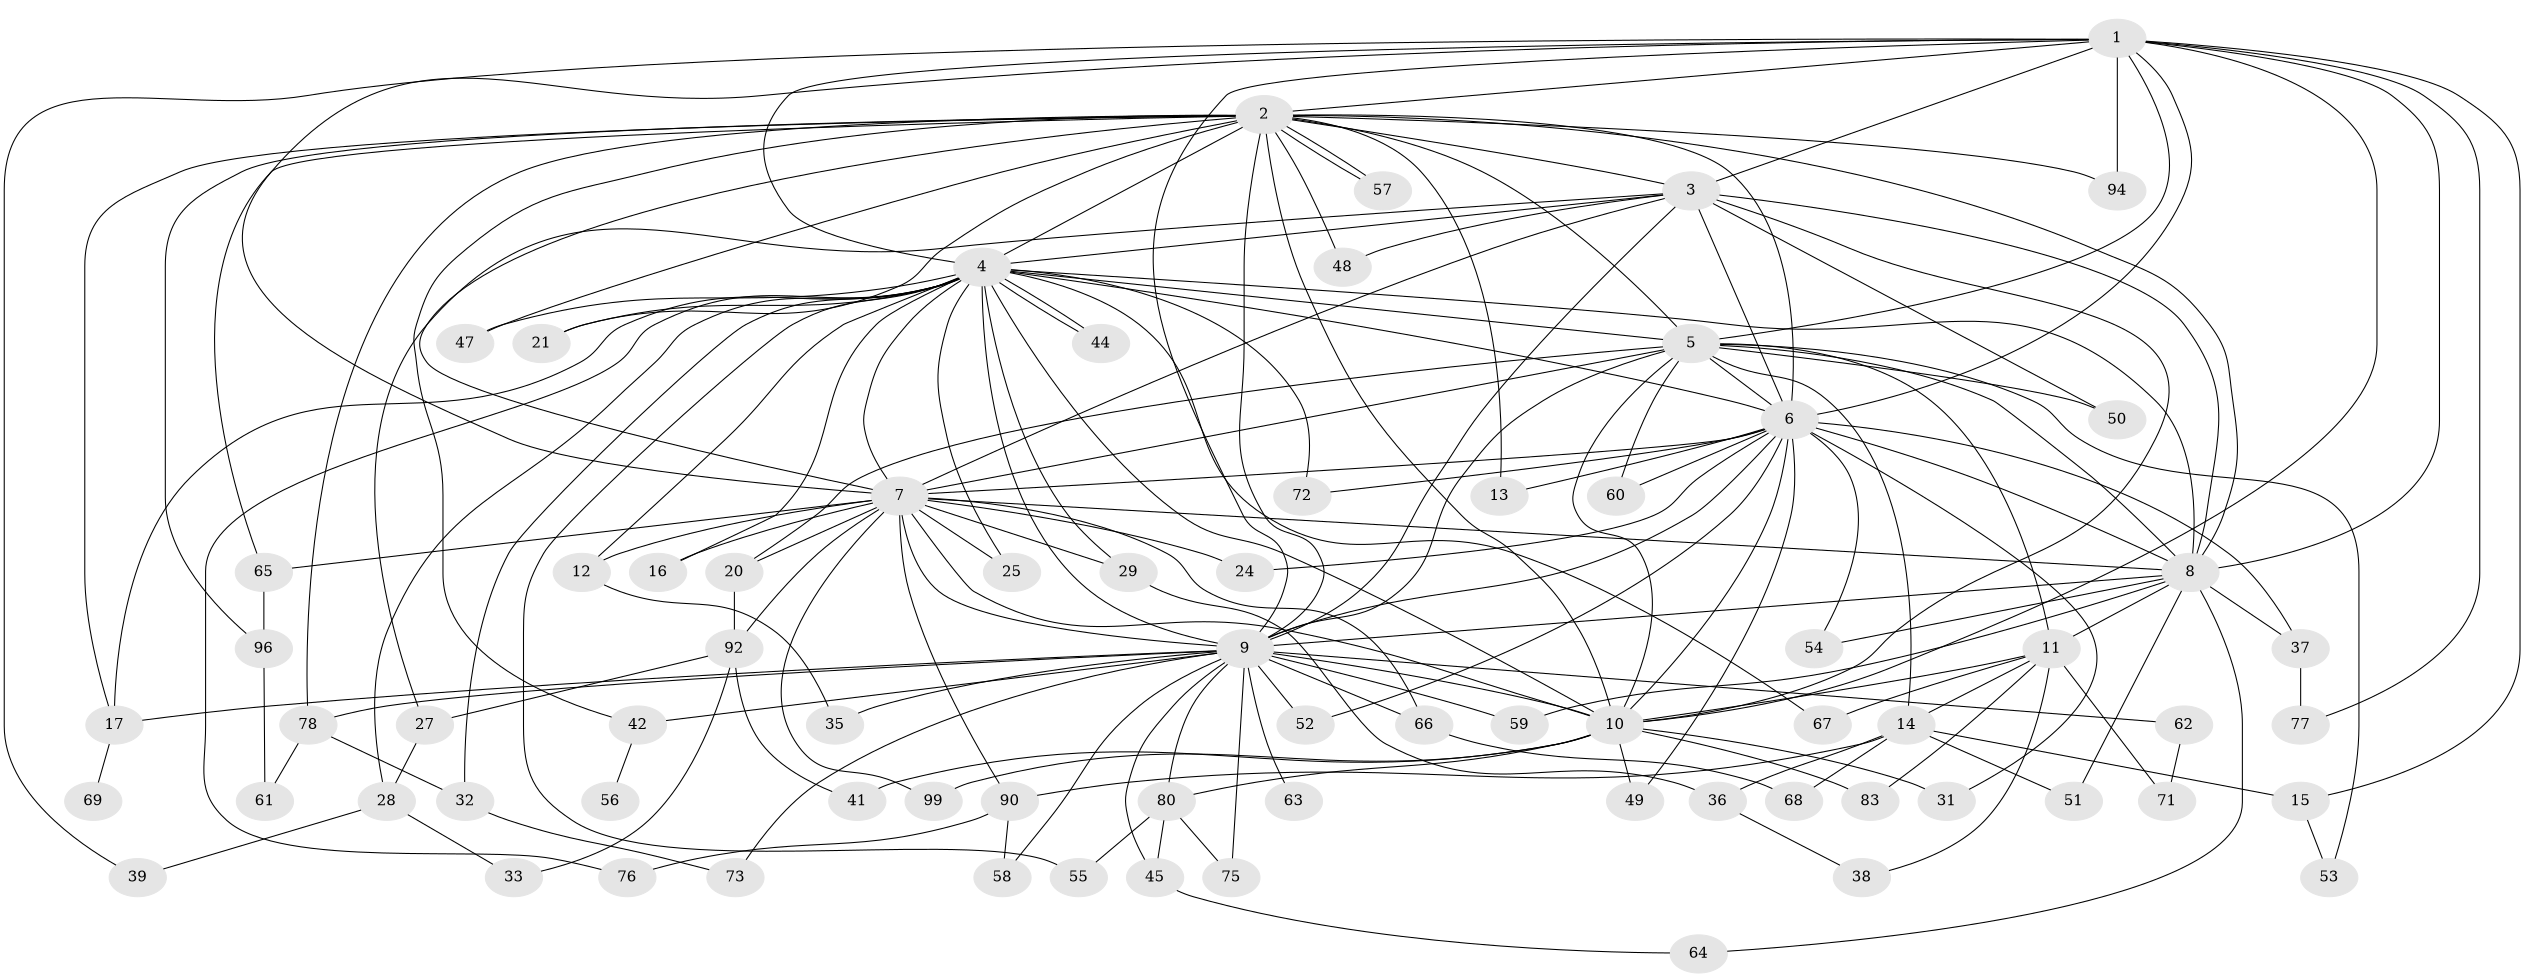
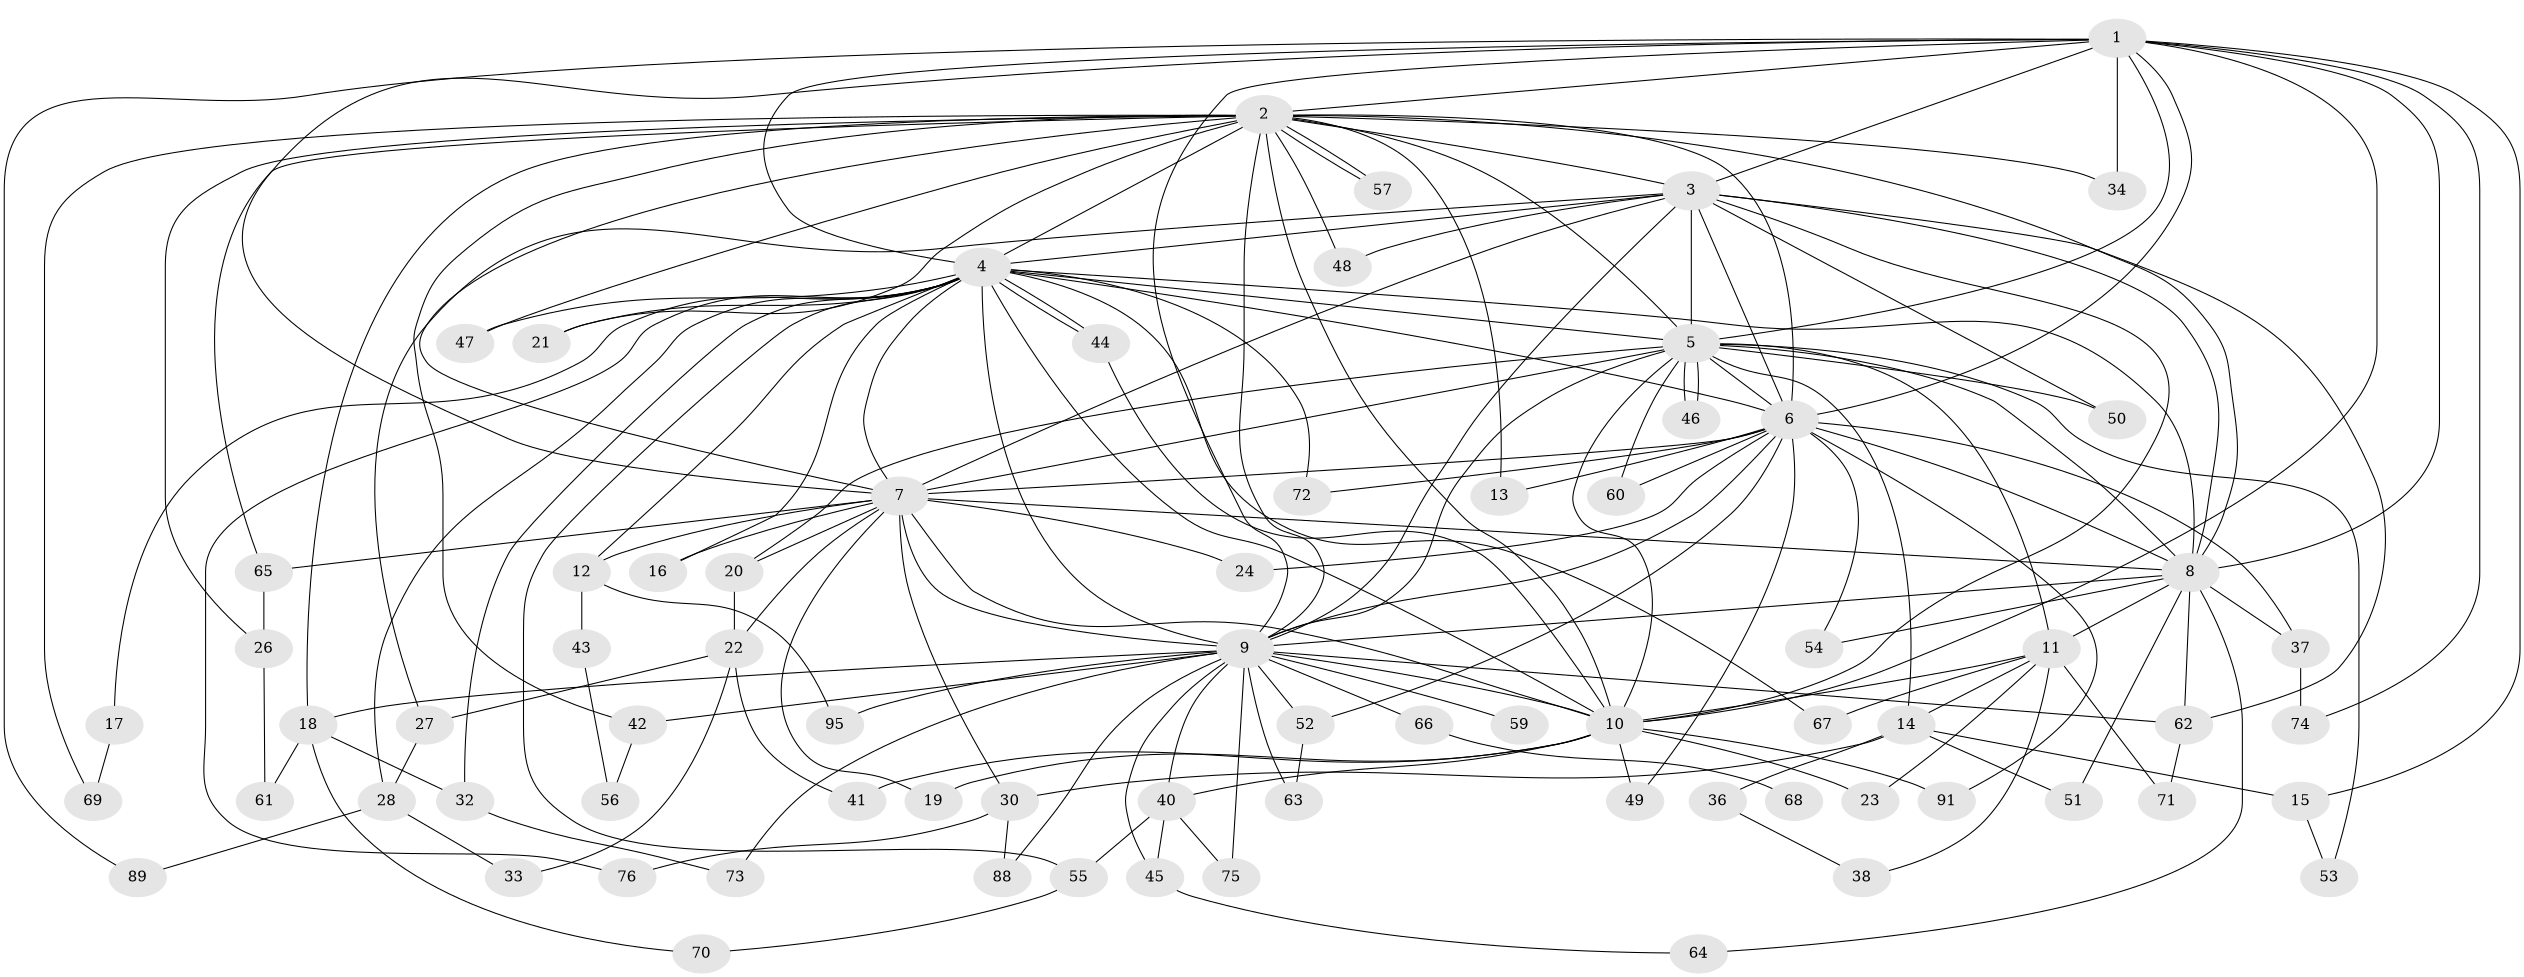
edge "2" -- "17": now "2" -- "69"
node "94": label "94" -> "34"
edge "3" -- "5": added
edge "3" -- "62": added
node "46": added
node "25": removed
node "29": removed
edge "7" -- "66": removed
edge "6" -- "10": now "44" -- "10"
node "96": label "96" -> "26"
node "43": added
node "92": label "92" -> "22"
edge "8" -- "59": now "8" -- "62"
edge "9" -- "17": removed
node "78": label "78" -> "18"
node "35": label "35" -> "95"
node "77": label "77" -> "74"
edge "14" -- "68": removed
edge "52" -- "63": added
node "99": label "99" -> "19"
node "90": label "90" -> "30"
node "80": label "80" -> "40"
node "83": label "83" -> "23"
node "31": label "31" -> "91"
node "39": label "39" -> "89"
node "58": label "58" -> "88"
node "70": added
